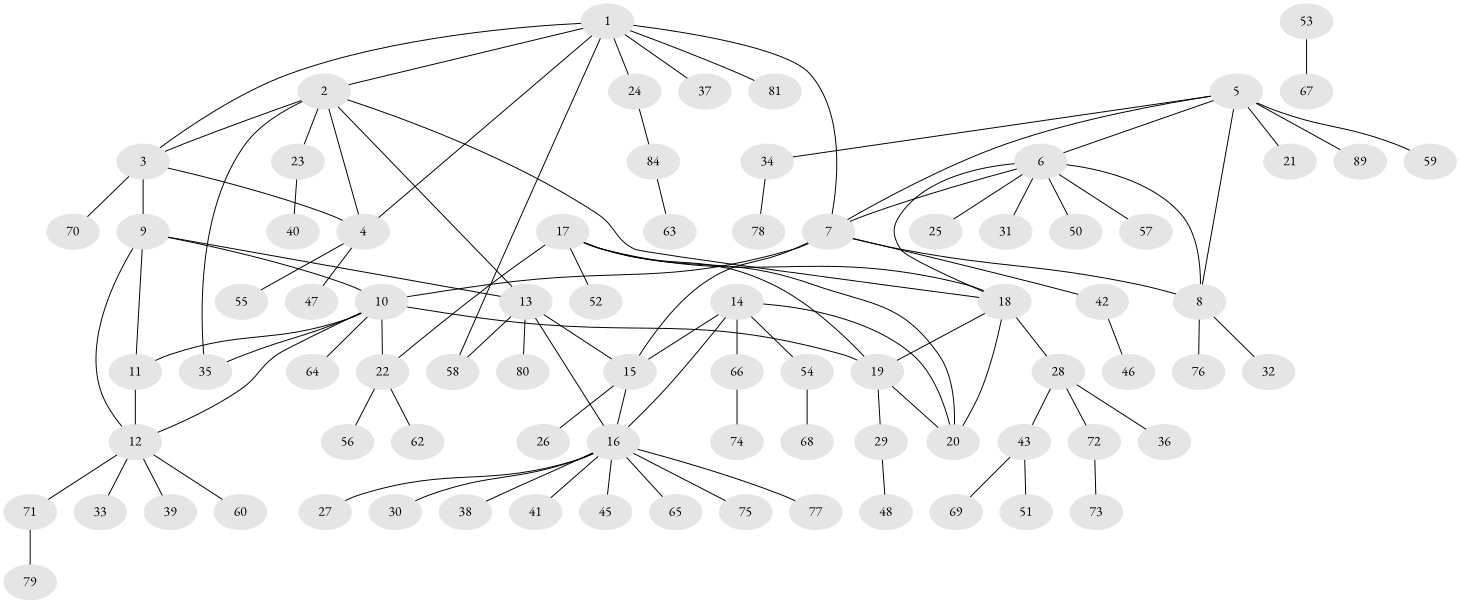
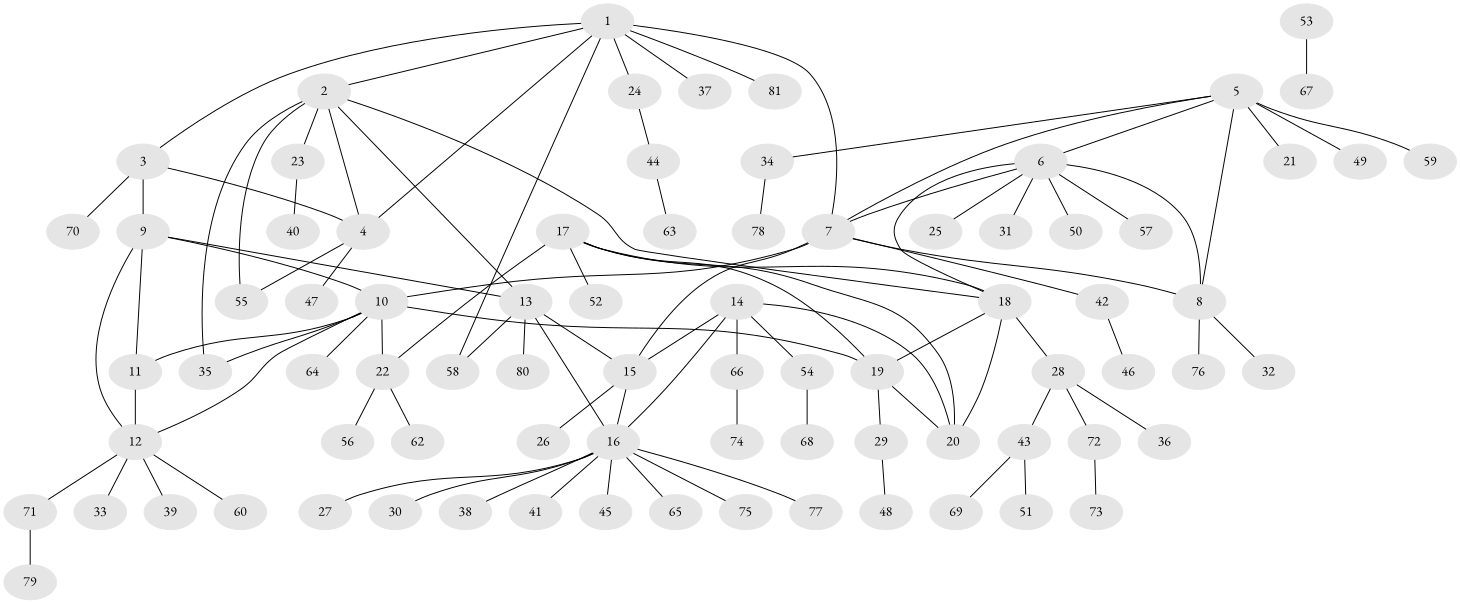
edge "2" -- "3": now "2" -- "55"
node "84": label "84" -> "44"
node "89": label "89" -> "49"
